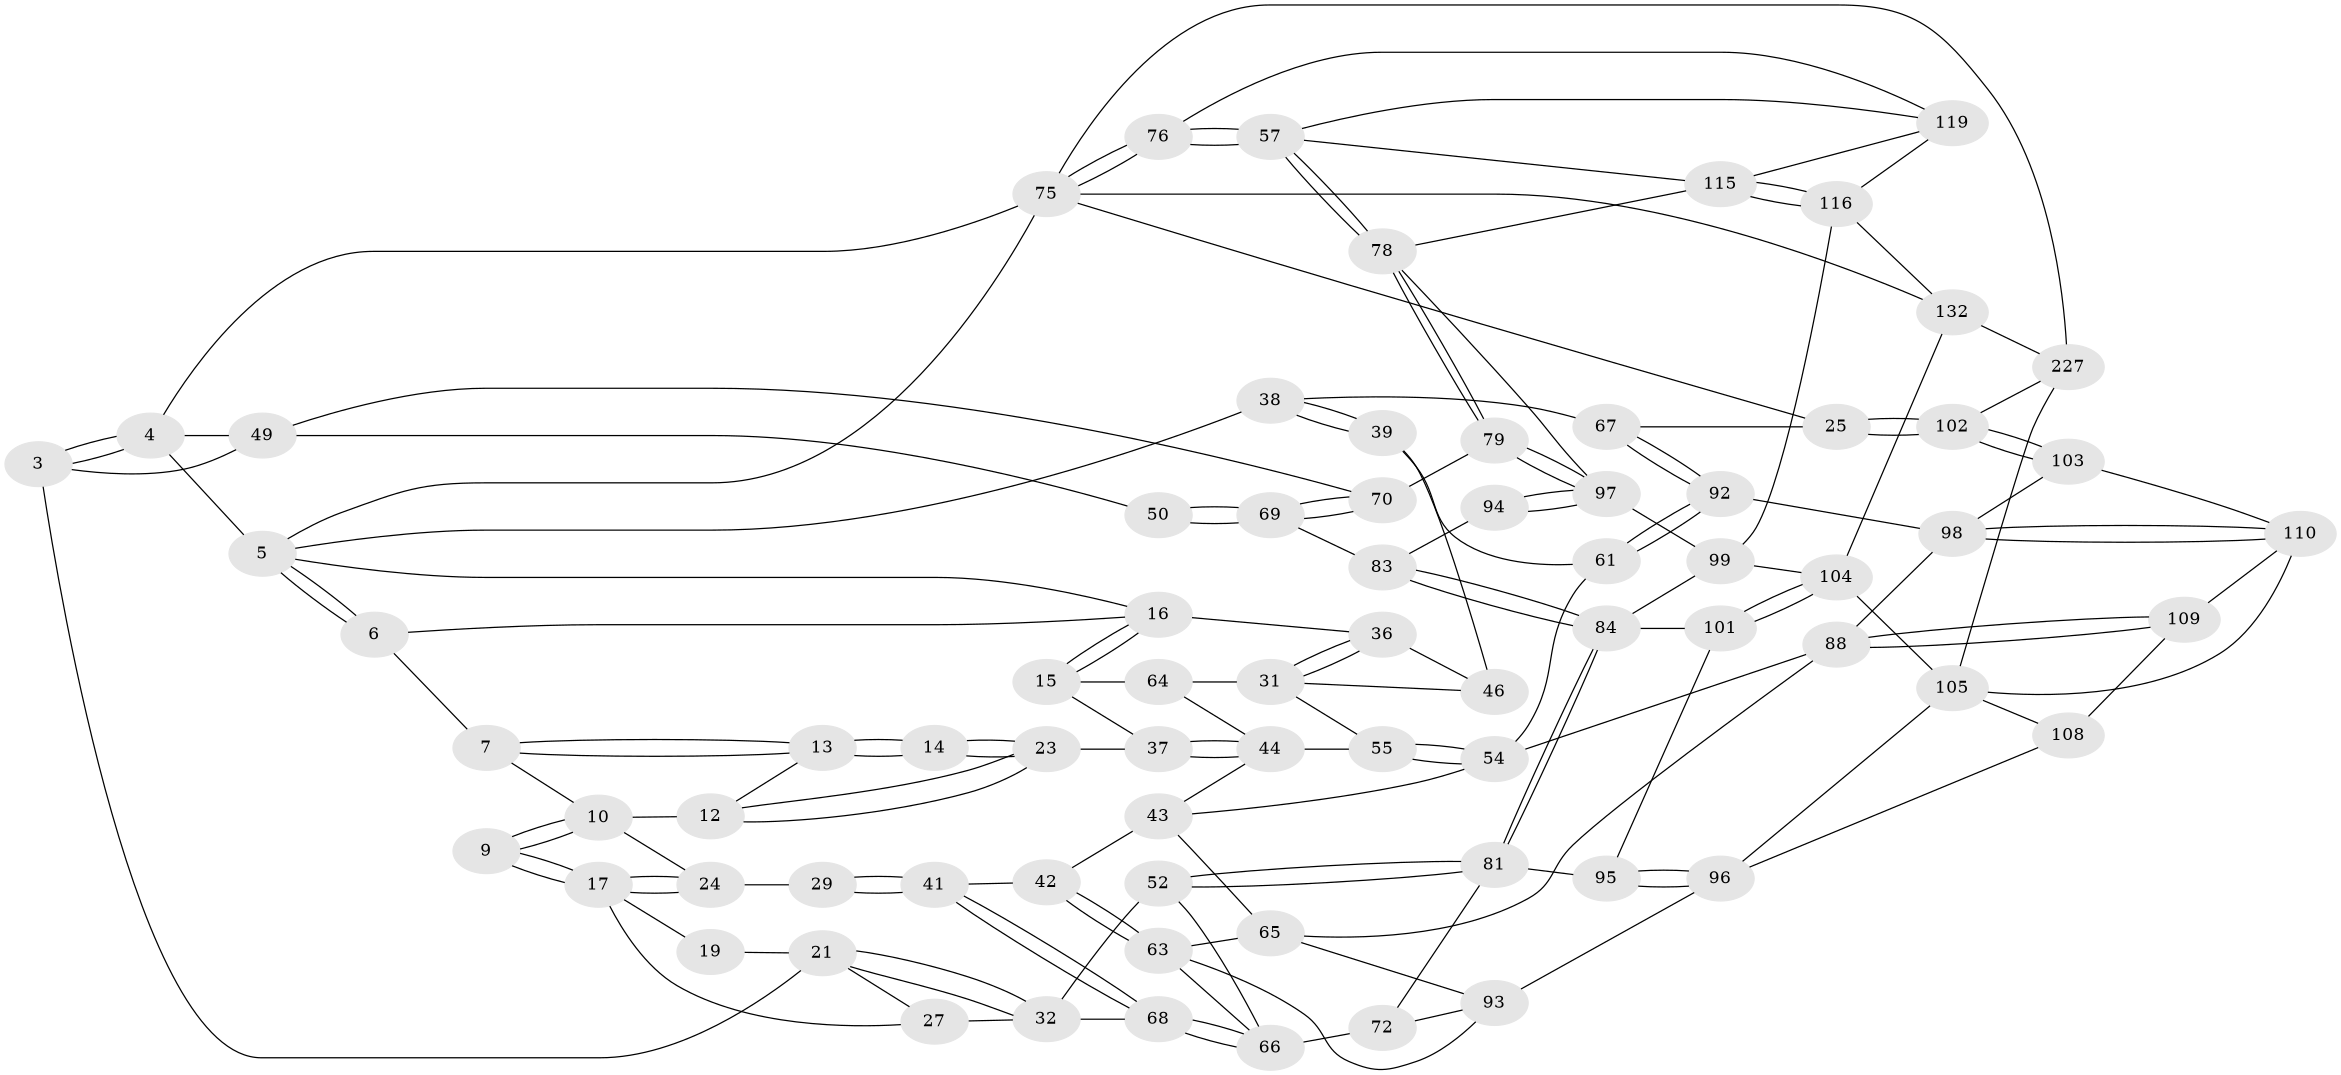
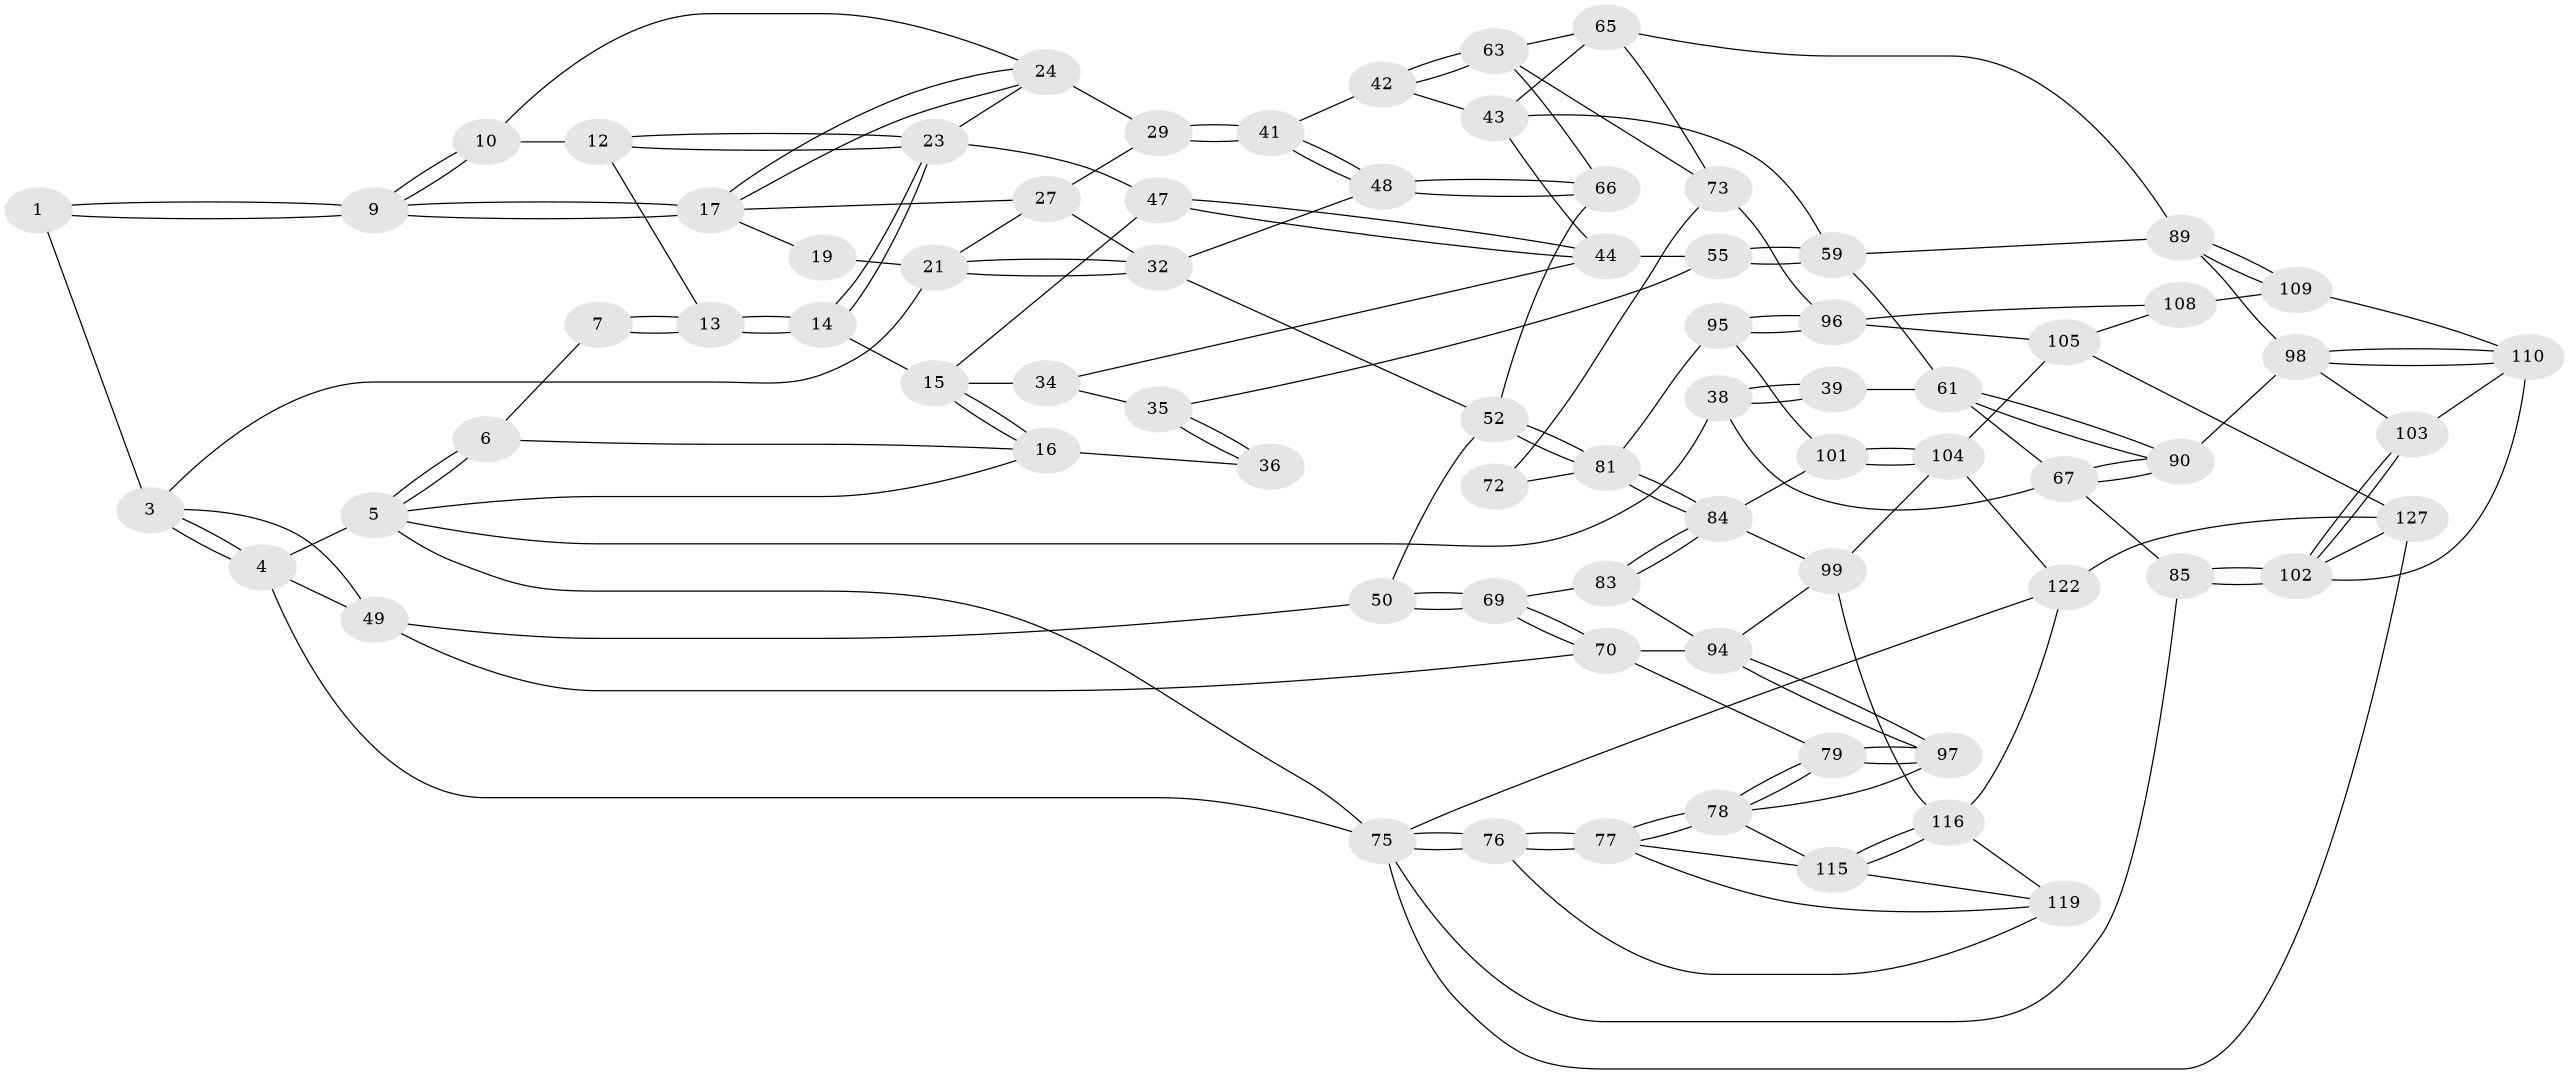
edge "24" -- "23": added
node "57": label "57" -> "77"
edge "29" -- "27": added
node "1": added
node "132": label "132" -> "122"
edge "14" -- "15": added
node "227": label "227" -> "127"
node "25": label "25" -> "85"
edge "61" -- "67": added
node "92": label "92" -> "90"
edge "52" -- "50": added
edge "97" -- "99": now "94" -- "99"
node "88": label "88" -> "89"
edge "70" -- "94": added
edge "110" -- "105": now "110" -- "102"
node "64": label "64" -> "34"
node "31": label "31" -> "35"
node "46": removed
node "37": label "37" -> "47"
node "54": label "54" -> "59"
edge "7" -- "10": removed
node "93": label "93" -> "73"
node "68": label "68" -> "48"
edge "72" -- "66": removed
